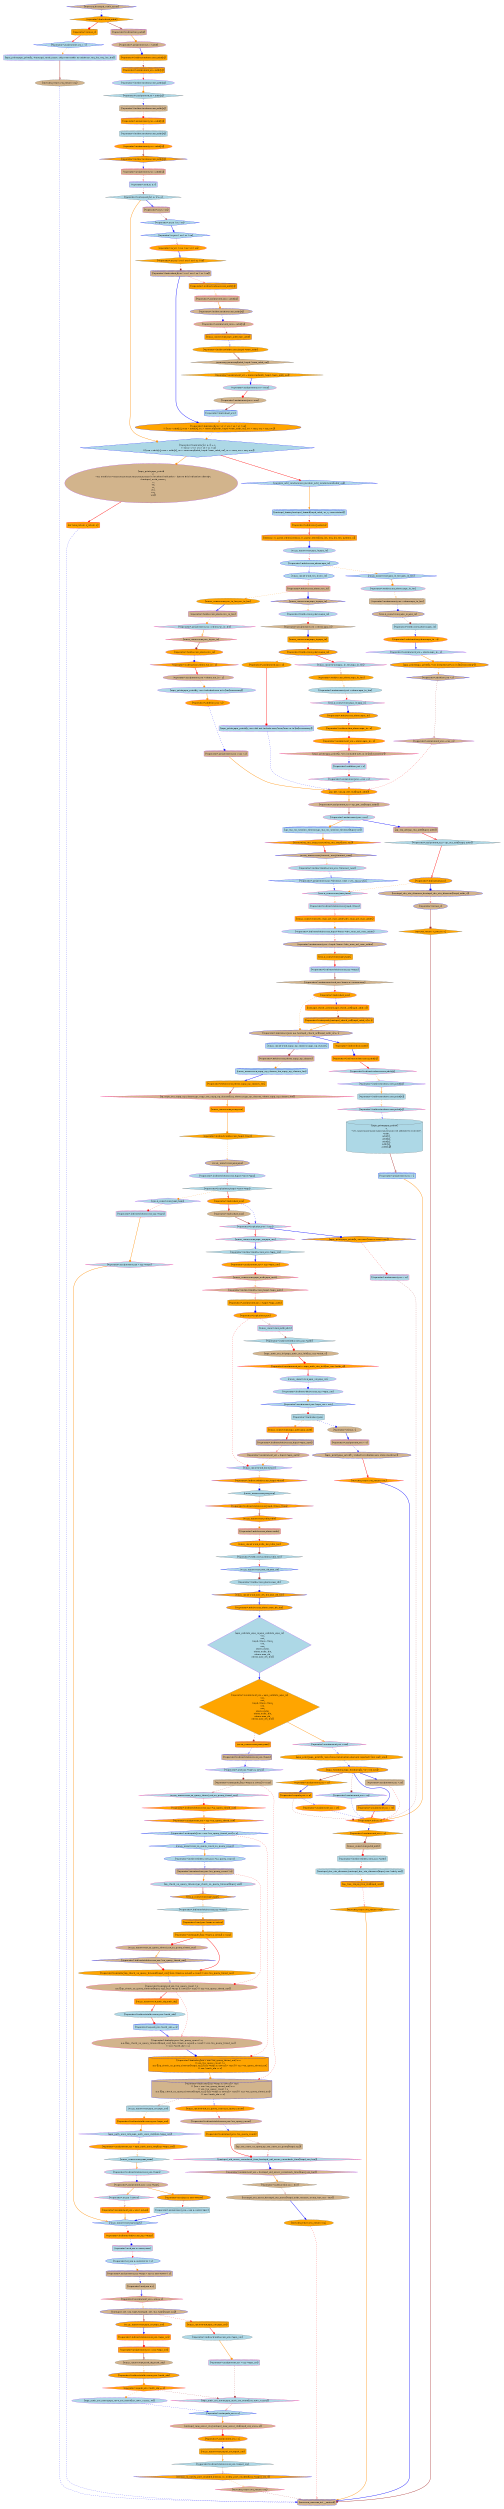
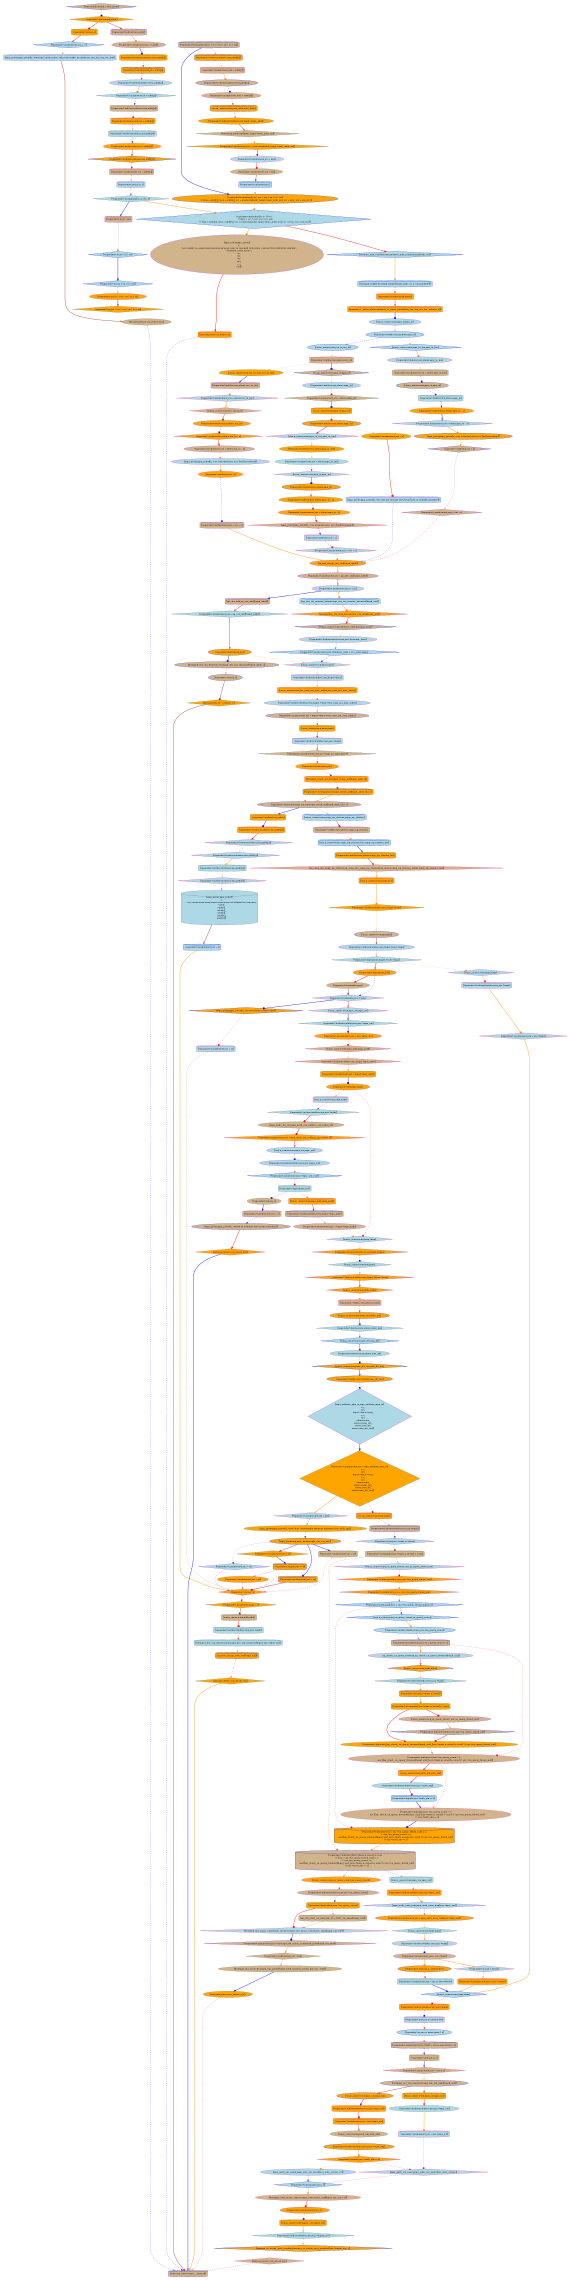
edge "(<operator>.or,v12 | v11 | v10 | v9 | v5 | v8)" -> "(<operator>.logicalNot,!(v12 | v11 | v10 | v9 | v5 | v8))": removed
node "(FIELD_IDENTIFIER,rsn_ie_len,rsn_ie_len)": label "(FIELD_IDENTIFIER,rsn_ie_len,rsn_ie_len)" -> "(FIELD_IDENTIFIER,rsn_ie_owe,rsn_ie_len)"
